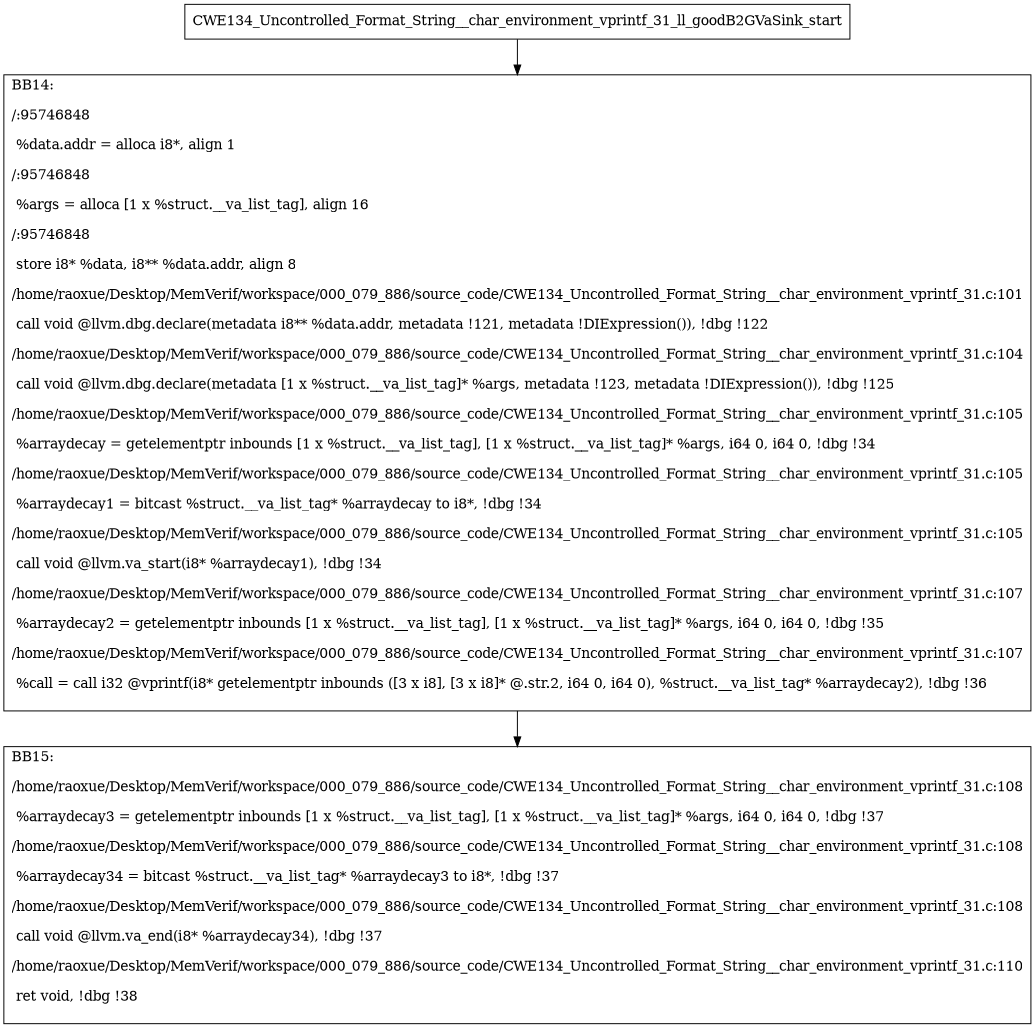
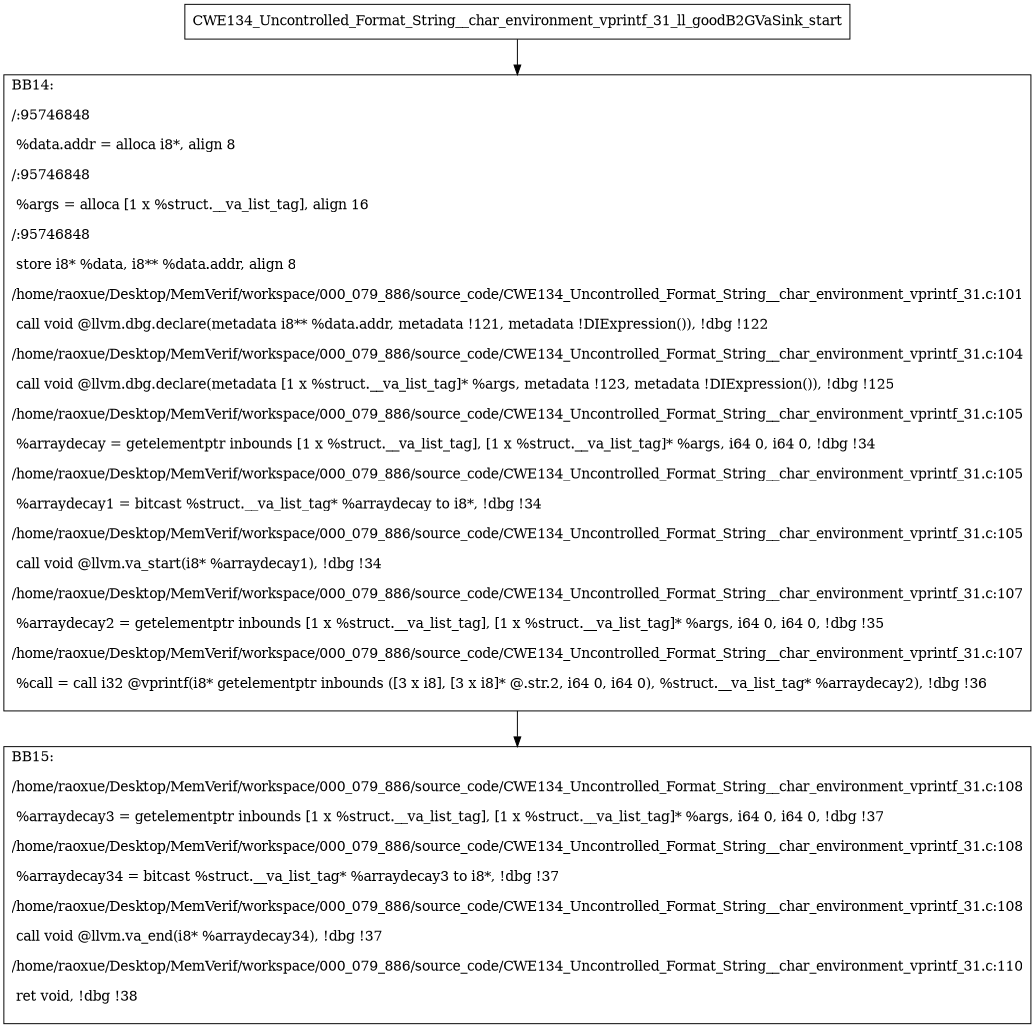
node "BB14:": text "%data.addr = alloca i8*, align 1" -> "%data.addr = alloca i8*, align 8"
